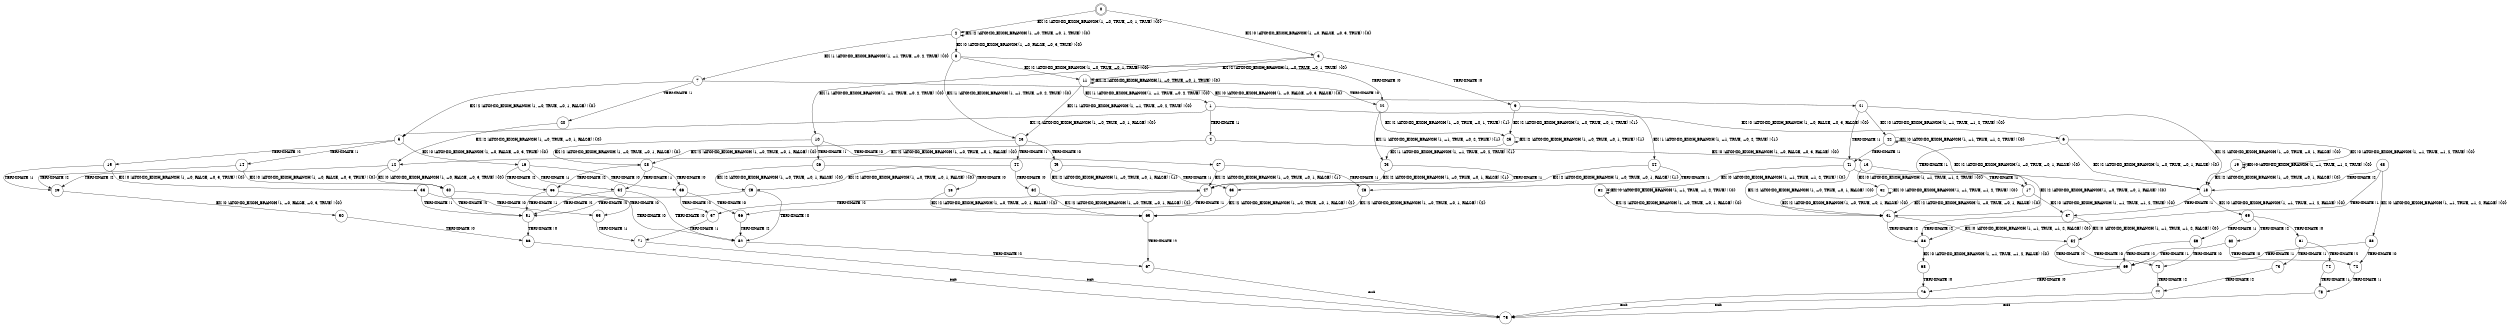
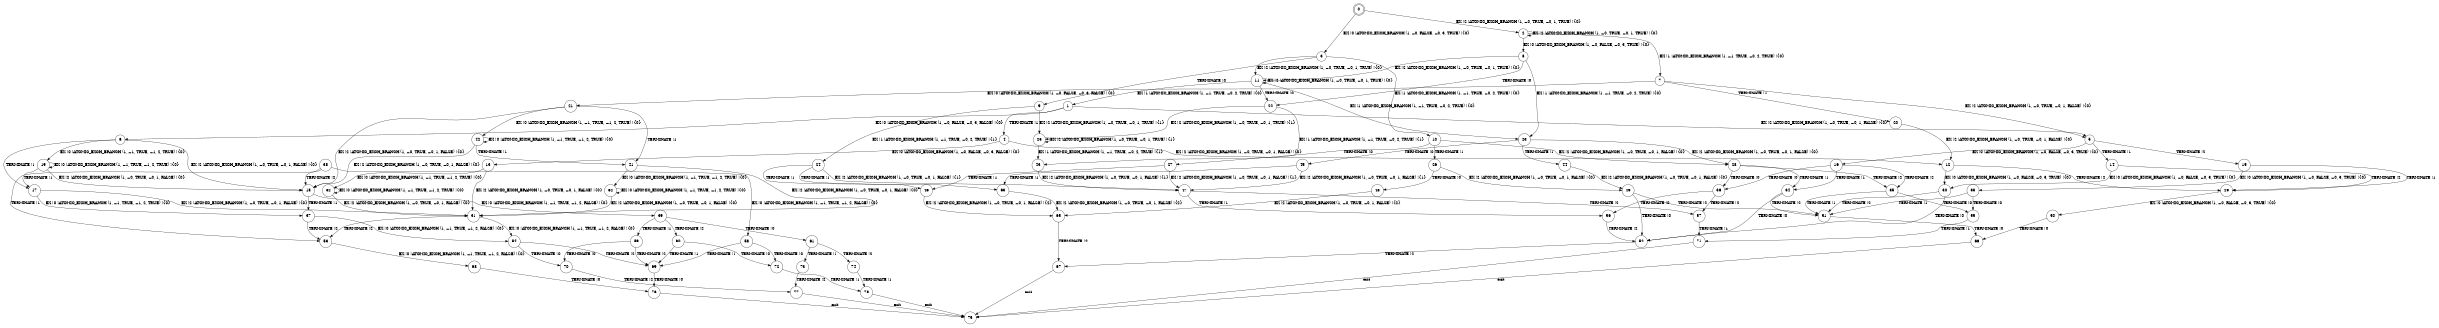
edge "41" -> "17": now "19" -> "17"
edge "43" -> "63": now "24" -> "63"
node "64": removed
